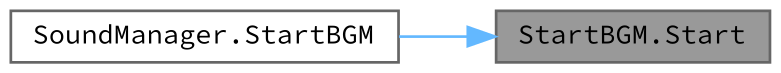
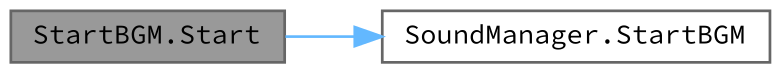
edge "SoundManager.StartBGM" -> "StartBGM.Start": reversed
